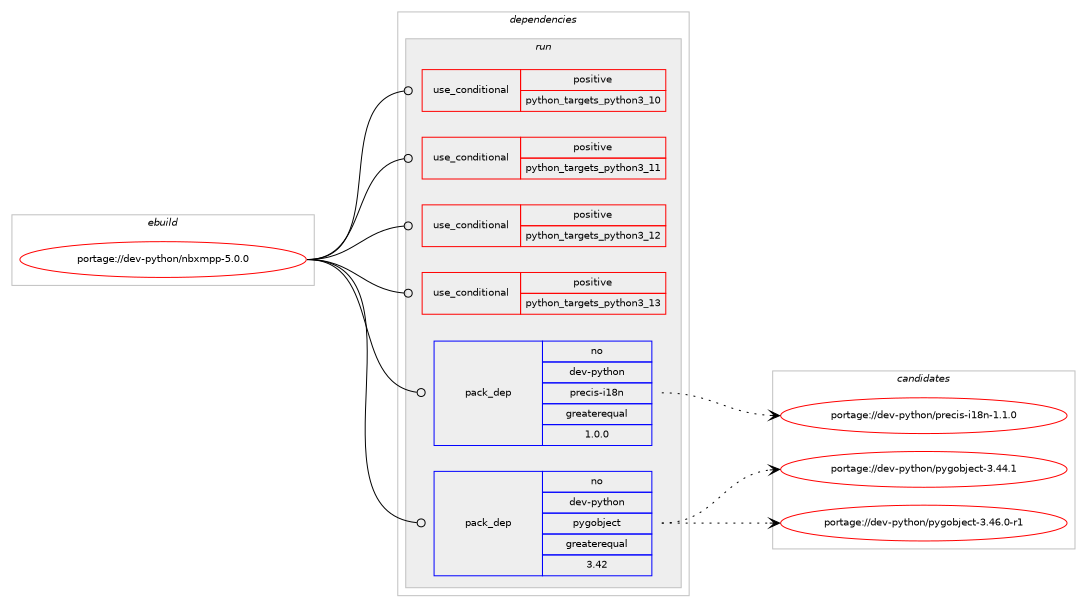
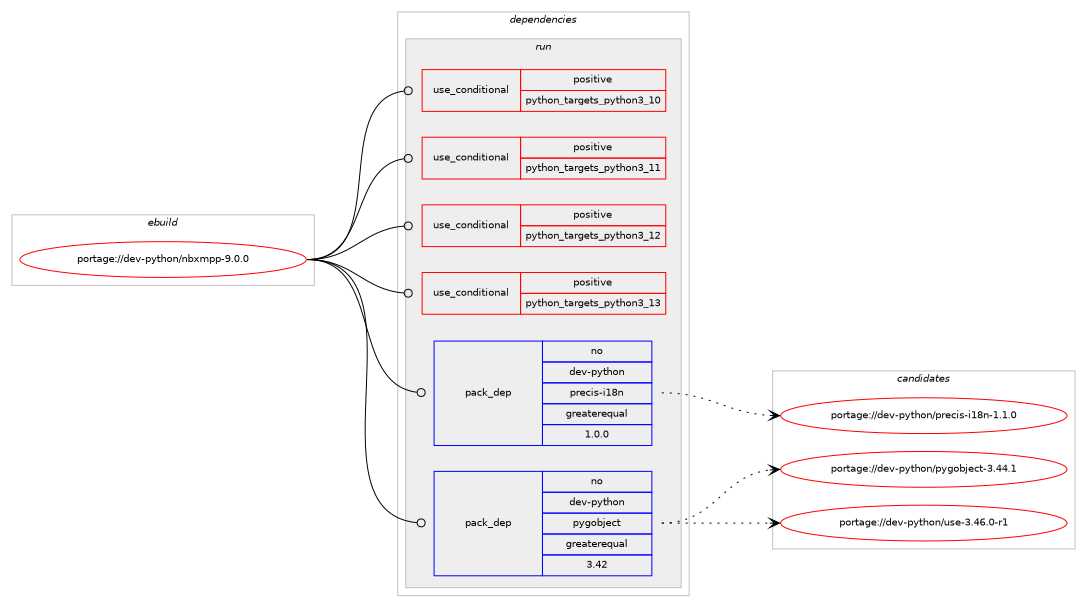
node "portage://dev-python/nbxmpp-5.0.0": label "portage://dev-python/nbxmpp-5.0.0" -> "portage://dev-python/nbxmpp-9.0.0"
node "portage://dev-python/pygobject-3.46.0-r1": label "portage://dev-python/pygobject-3.46.0-r1" -> "portage://dev-python/use-3.46.0-r1"
